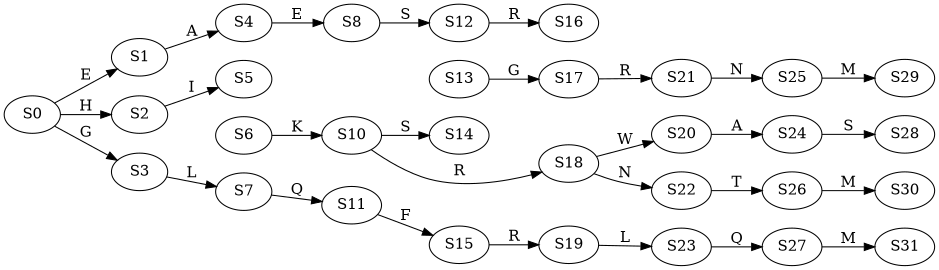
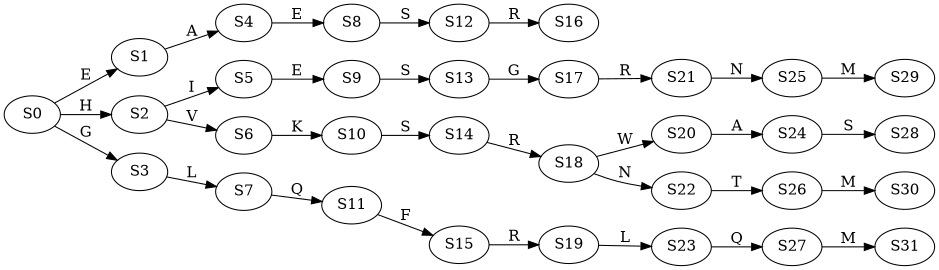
node "S9": added
edge "S2" -> "S6": added, label "V"
edge "S10" -> "S18": now "S14" -> "S18"
